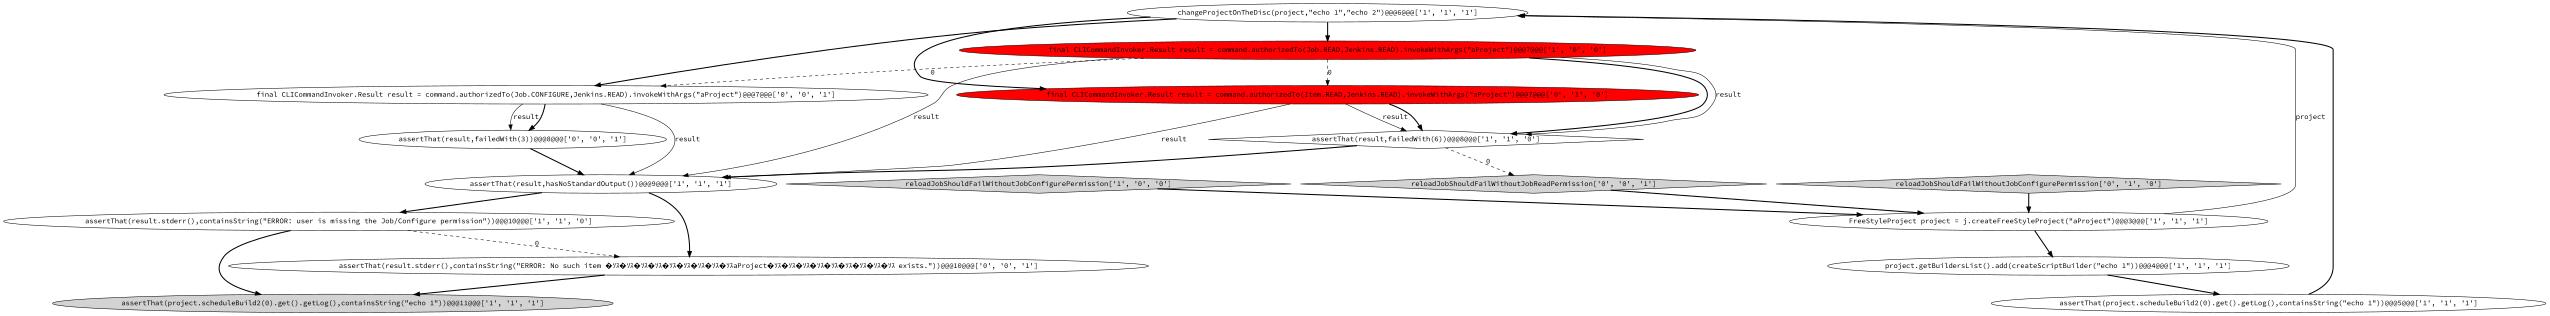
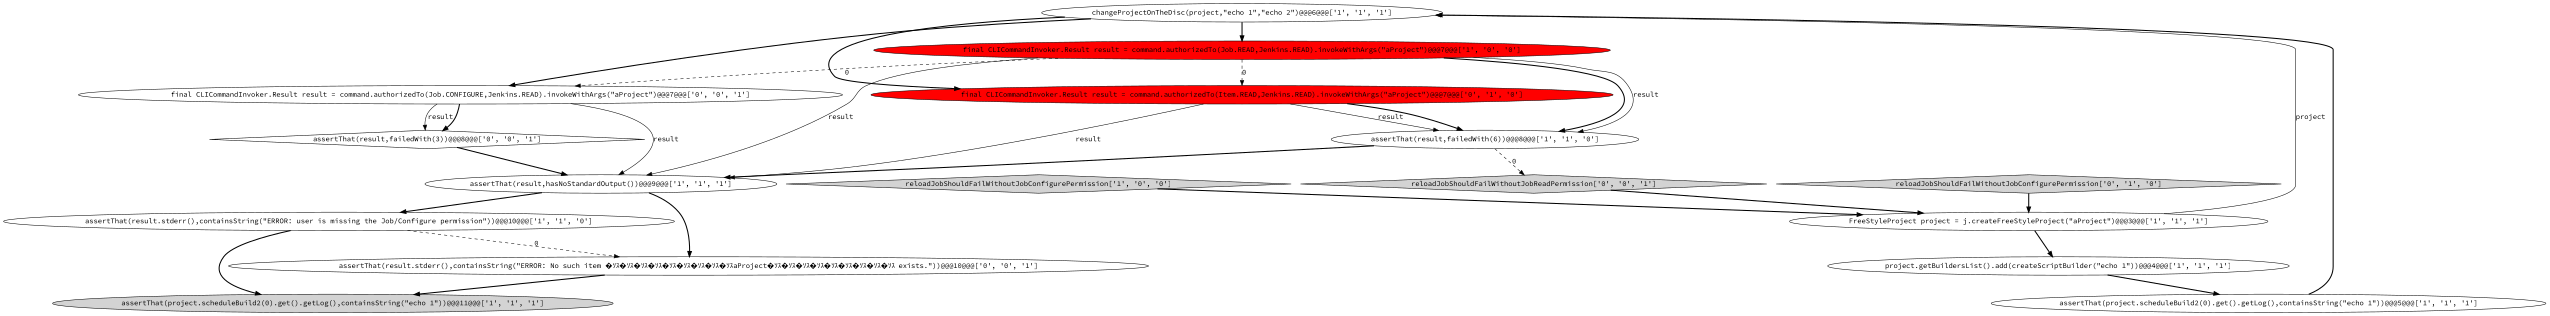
node "assertThat(result,failedWith(3))@@@8@@@['0', '0', '1']": shape ellipse -> diamond
node "assertThat(result,failedWith(6))@@@8@@@['1', '1', '0']": shape diamond -> ellipse
